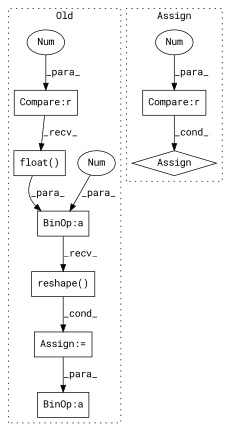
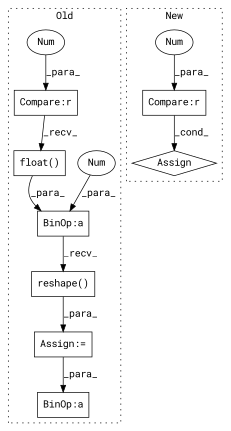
cluster "Assign": label "Assign" -> "New"
edge "reshape()" -> "Assign:=": label "_cond_" -> "_para_"
